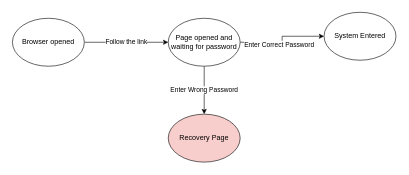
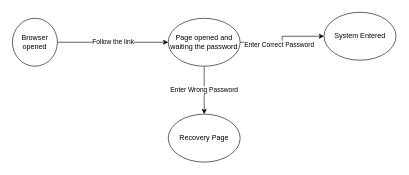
node "Browser opened": size 72x48 -> 45x48
node "Page opened and waiting for password": label "Page opened and waiting for password" -> "Page opened and waiting the password"
node "Recovery Page": fillcolor #f8cecc -> #ffffff
